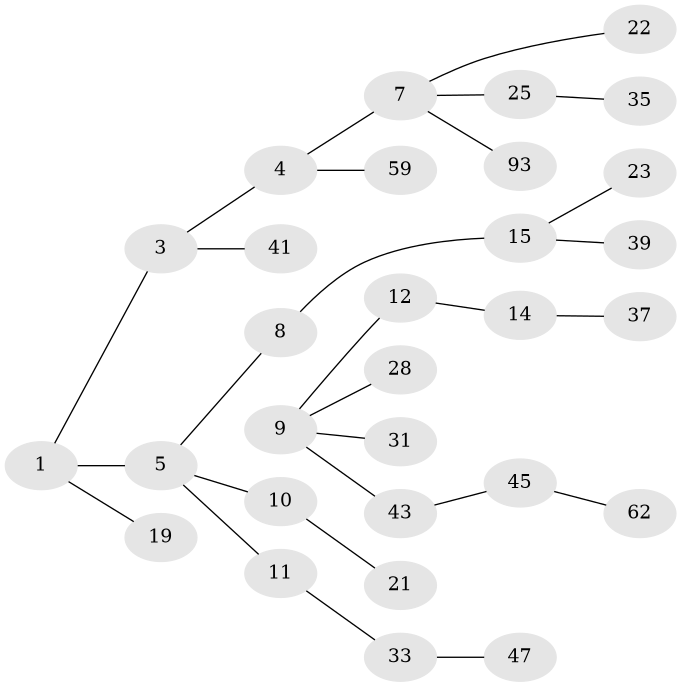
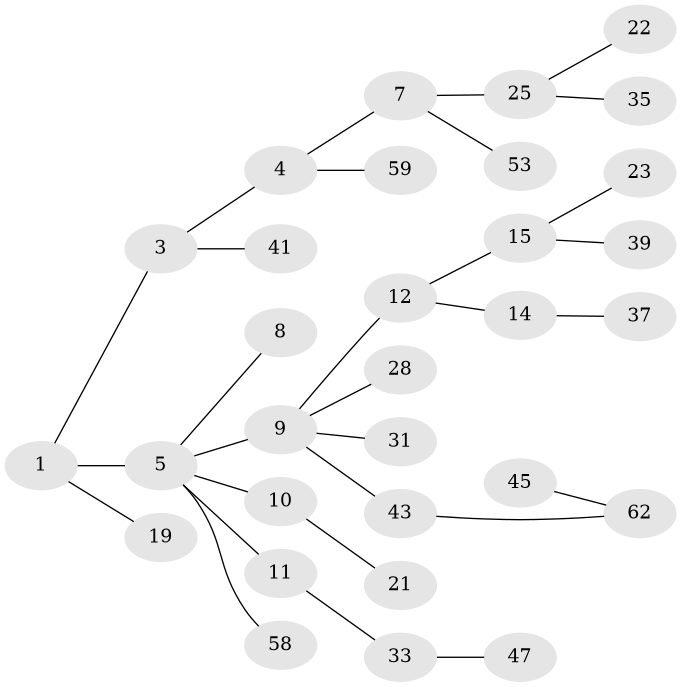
edge "22" -- "7": now "22" -- "25"
node "93": label "93" -> "53"
edge "15" -- "8": now "15" -- "12"
edge "9" -- "5": added
edge "45" -- "43": now "62" -- "43"
node "58": added
